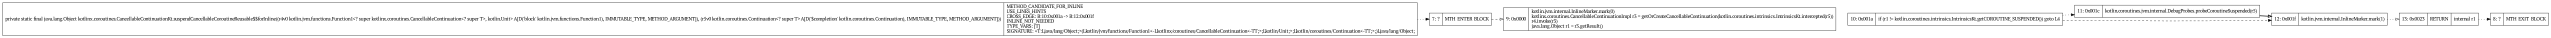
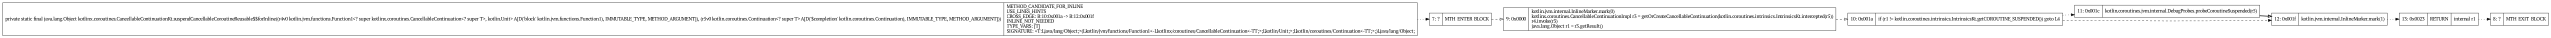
edge "9: 0x0000" -> "10: 0x001a": added
edge "12: 0x001f" -> "13: 0x0023": arrowhead onormal -> normal
